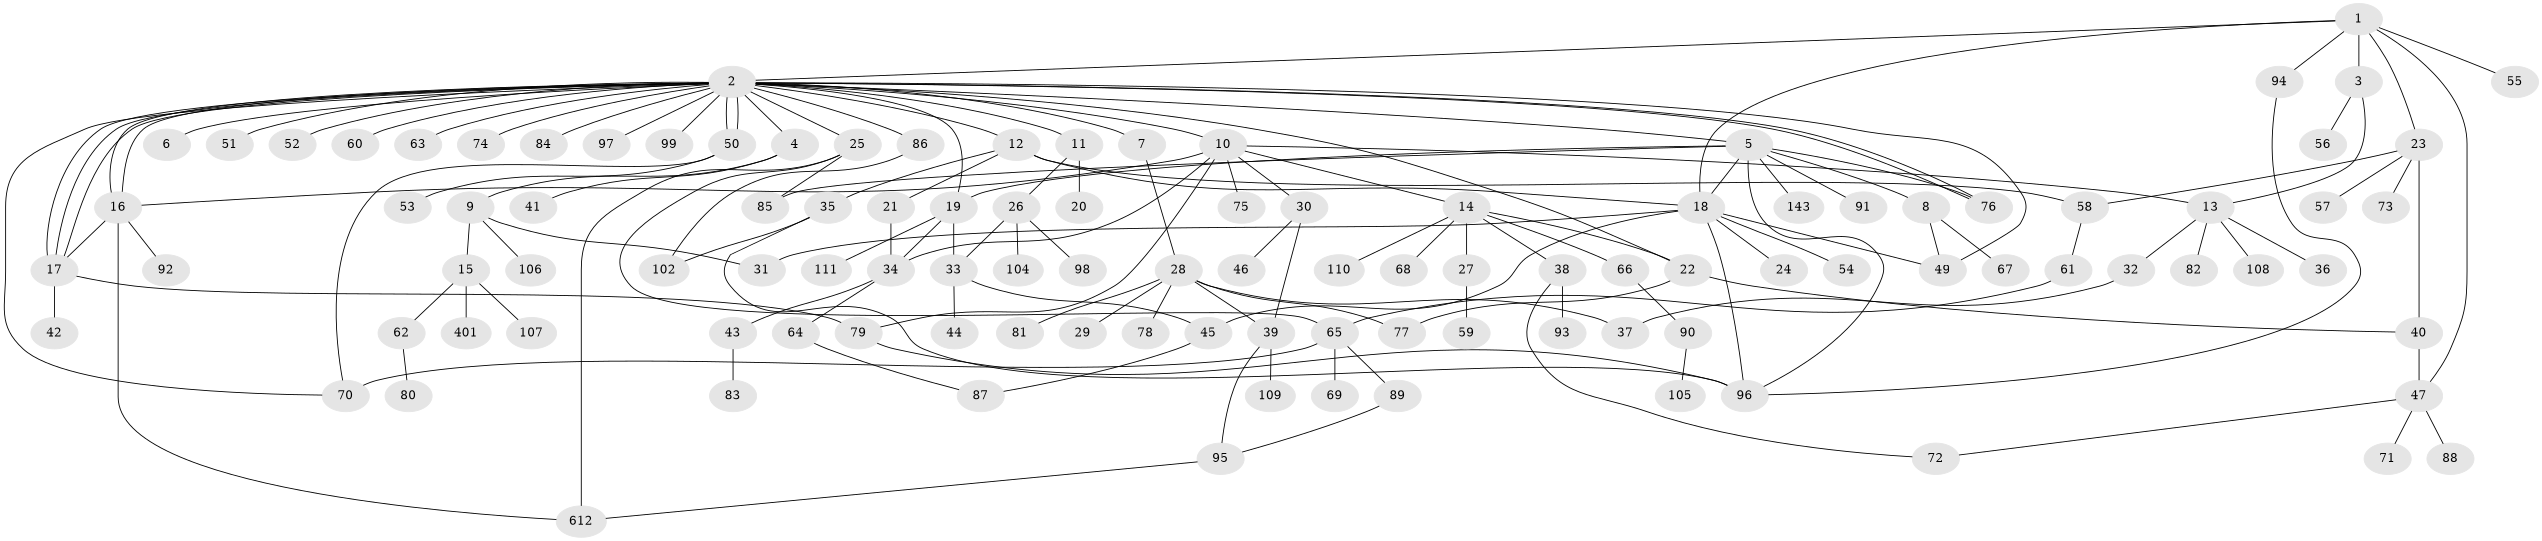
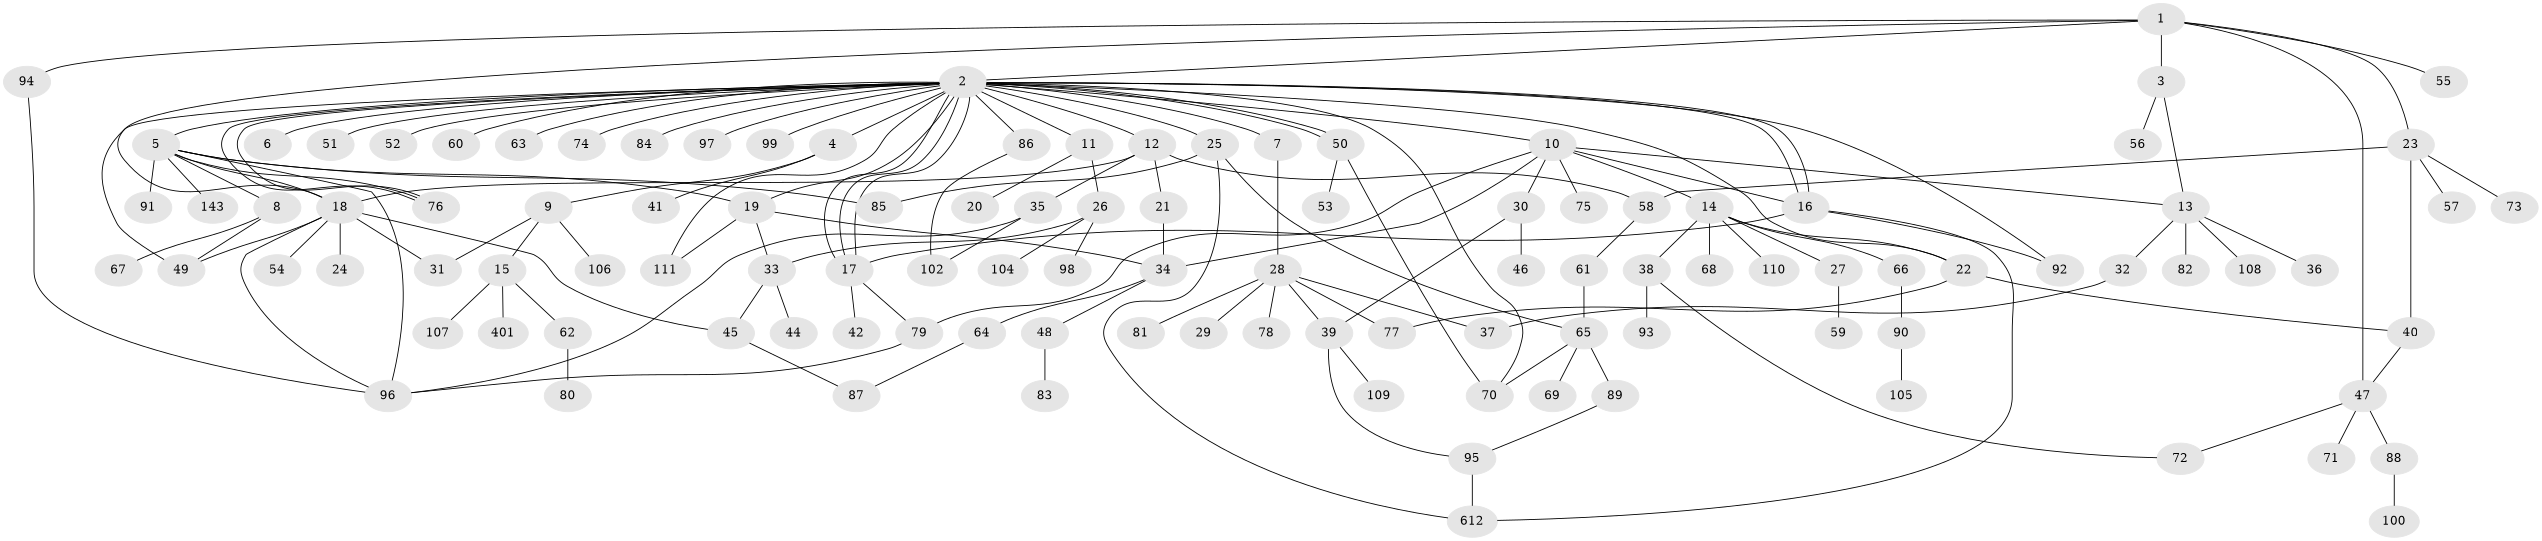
edge "2" -- "92": added
edge "2" -- "111": added
node "43": label "43" -> "48"
node "100": added
